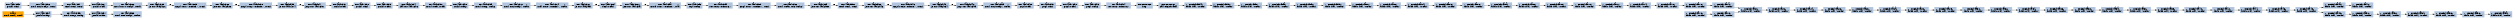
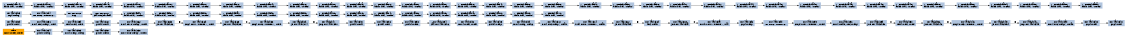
node "0x74ad13b2 popl %ebx": removed
node "0x63d7fa12 addb %al, (%eax)": removed
edge "0x63d7fa1a addb %al, (%eax)" -> "0x63d7fa20 addb %al, (%eax)": now "0x63d7fa1a addb %al, (%eax)" -> "0x63d7fa1c addb %al, (%eax)"
edge "0x63d7fa48 addb %al, (%eax)" -> "0x63d7fa4e addb %al, (%eax)": now "0x63d7fa4c addb %al, (%eax)" -> "0x63d7fa4e addb %al, (%eax)"
